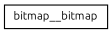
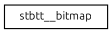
node "bitmap__bitmap": label "bitmap__bitmap" -> "stbtt__bitmap"
